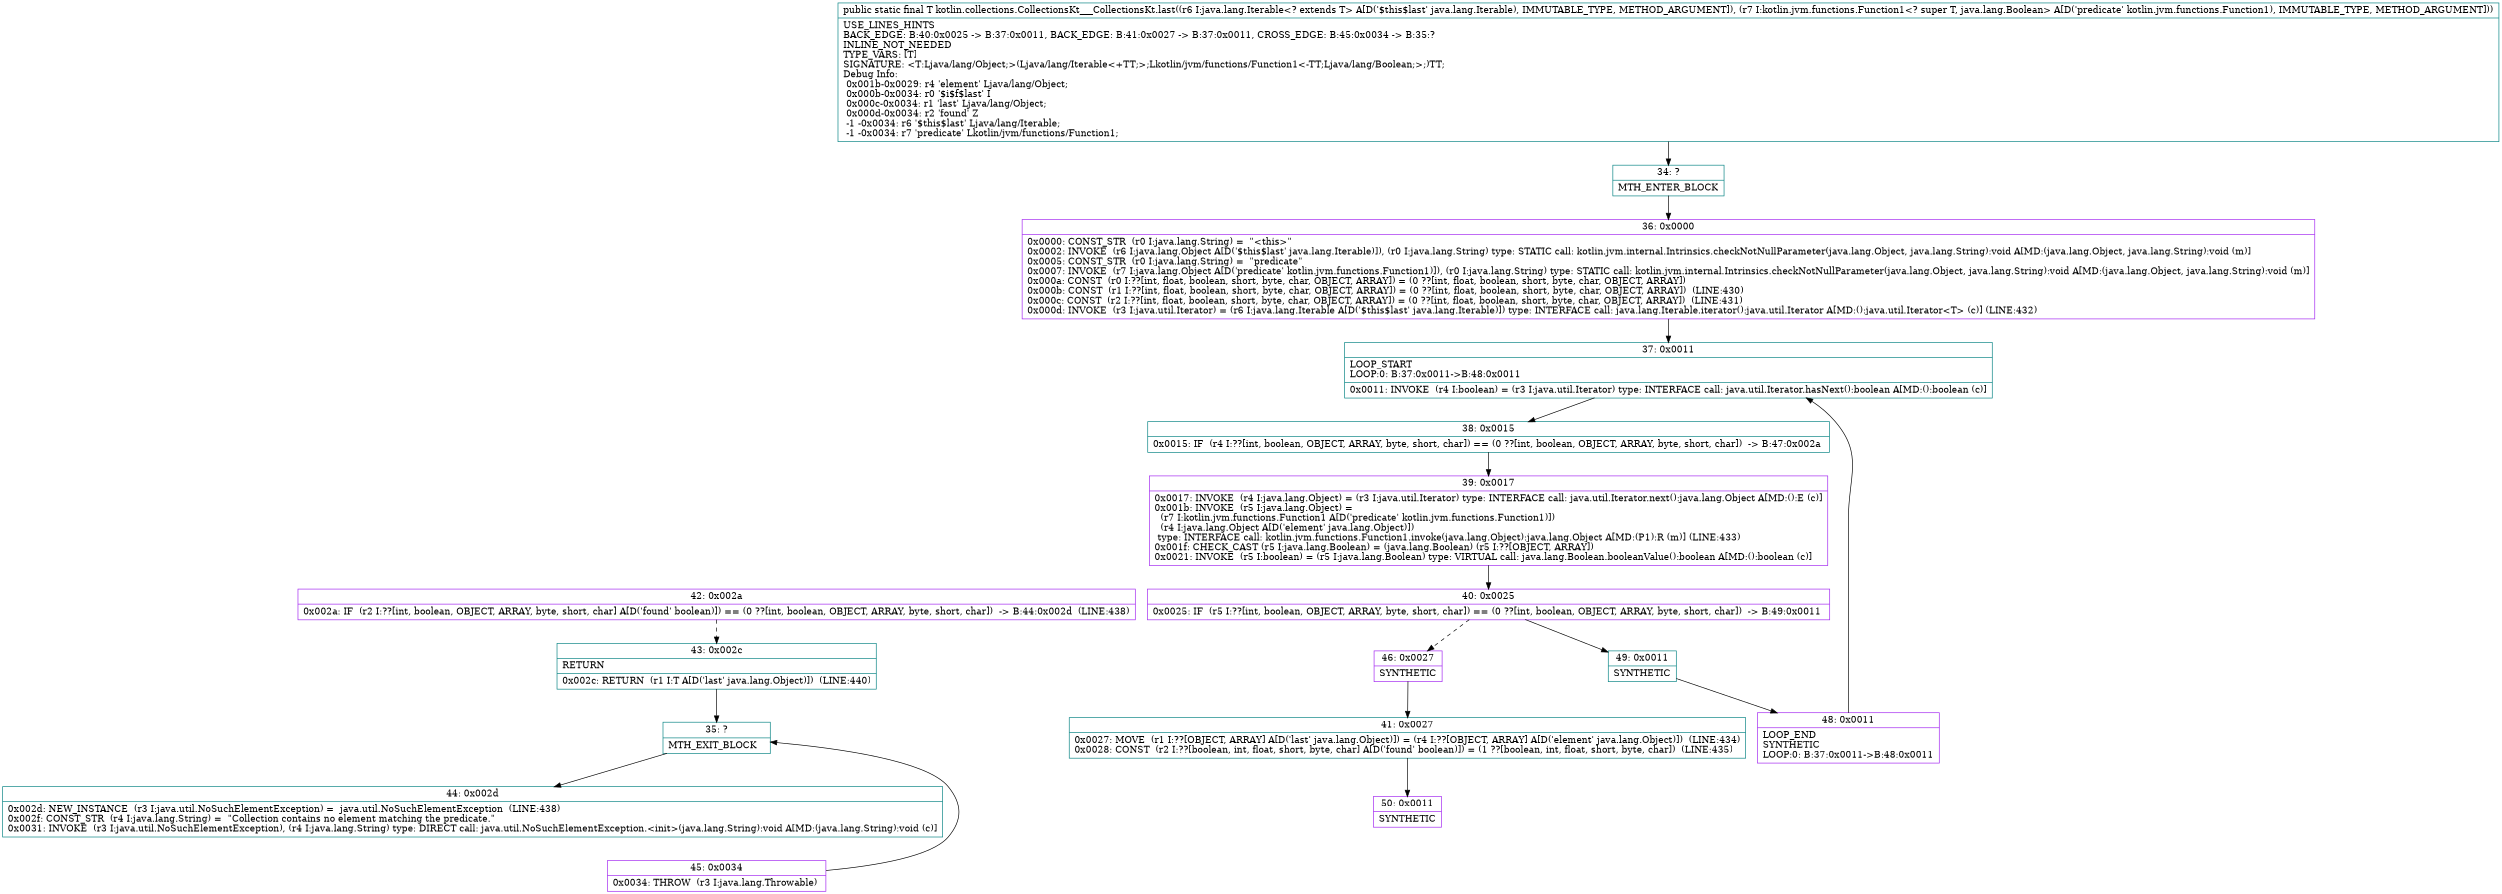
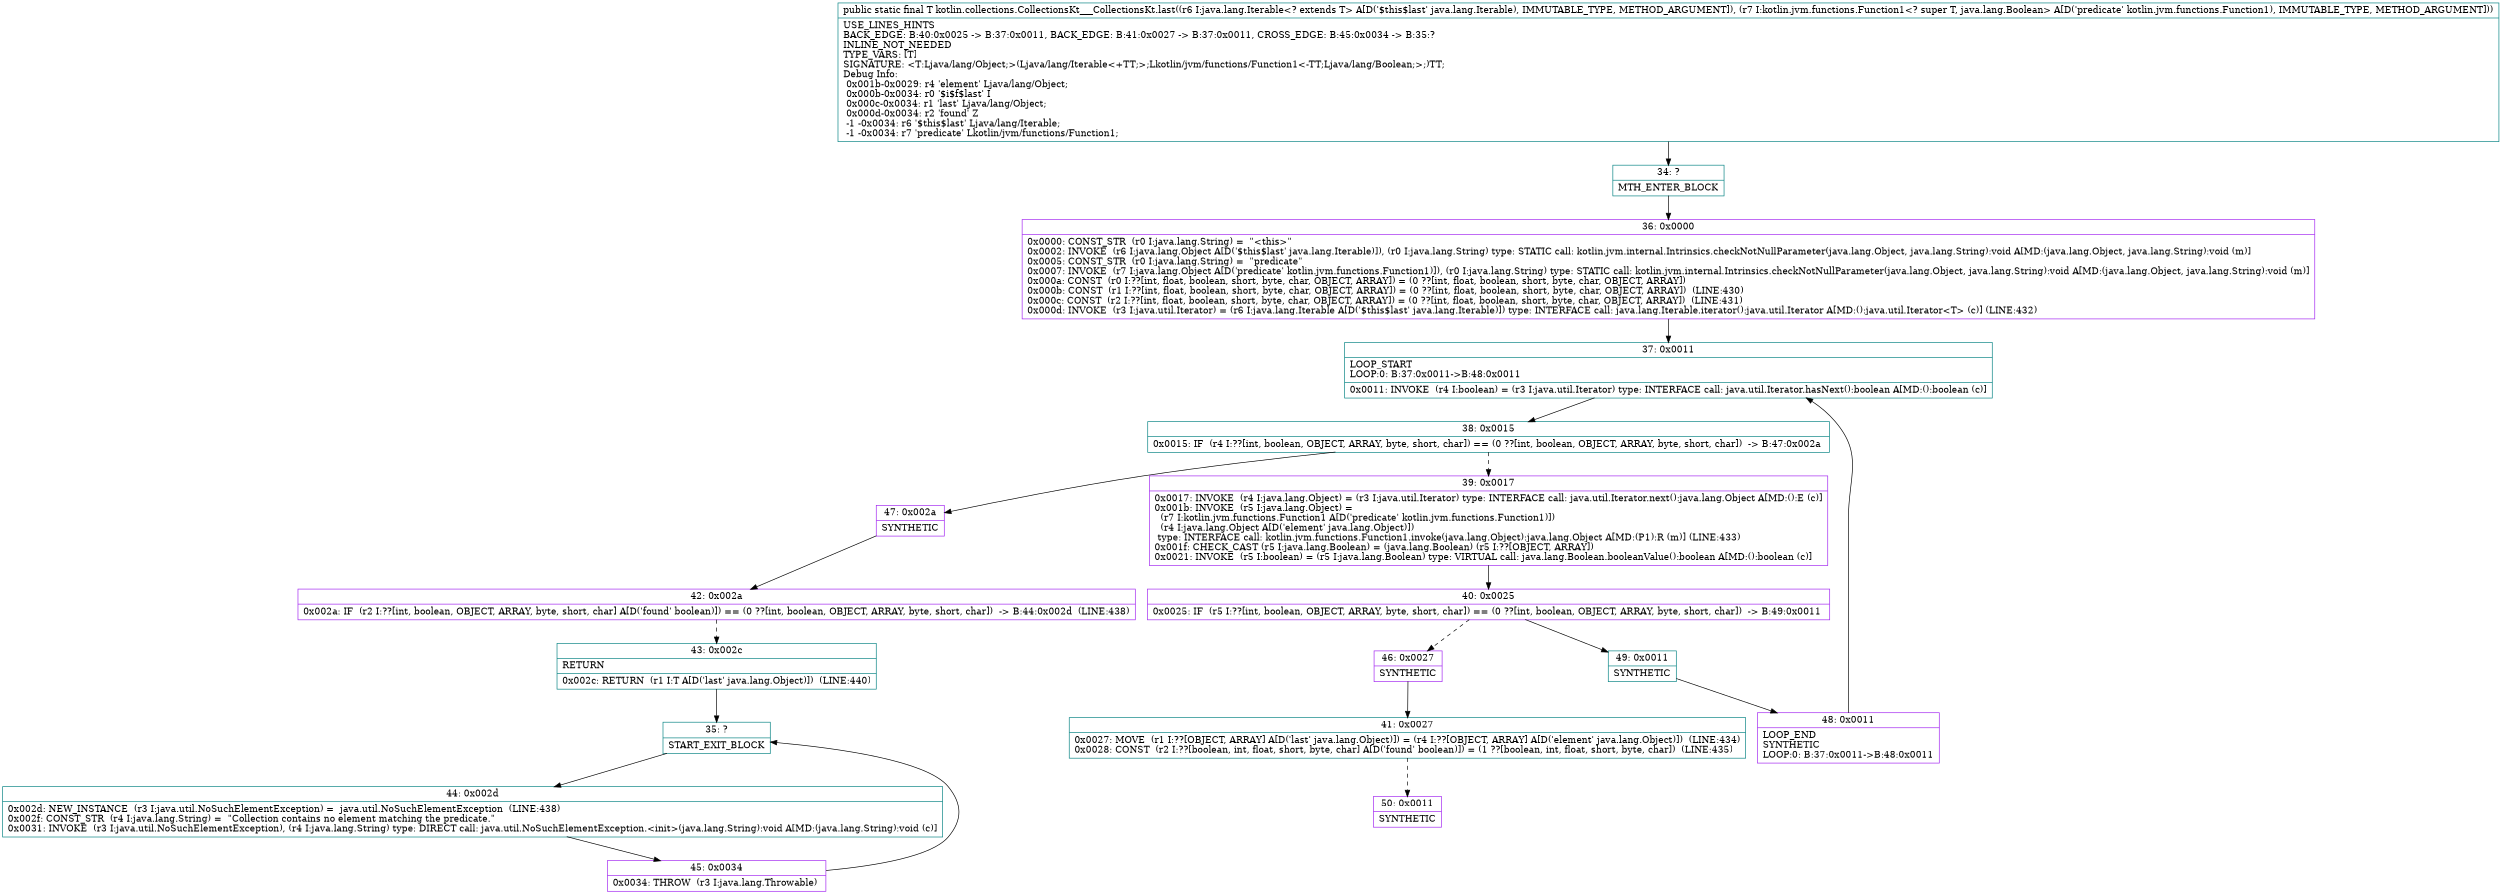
edge "38: 0x0015" -> "39: 0x0017": style solid -> dashed
node "47: 0x002a": added
node "35: ?": text "MTH_EXIT_BLOCK" -> "START_EXIT_BLOCK"
edge "41: 0x0027" -> "50: 0x0011": style solid -> dashed
edge "44: 0x002d" -> "45: 0x0034": added
